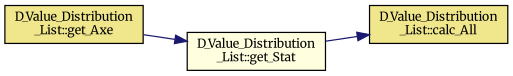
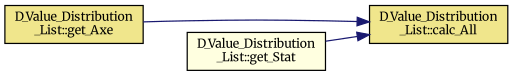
edge "D_Value_Distribution _List::get_Axe" -> "D_Value_Distribution _List::get_Stat": now "D_Value_Distribution _List::get_Axe" -> "D_Value_Distribution _List::calc_All"
